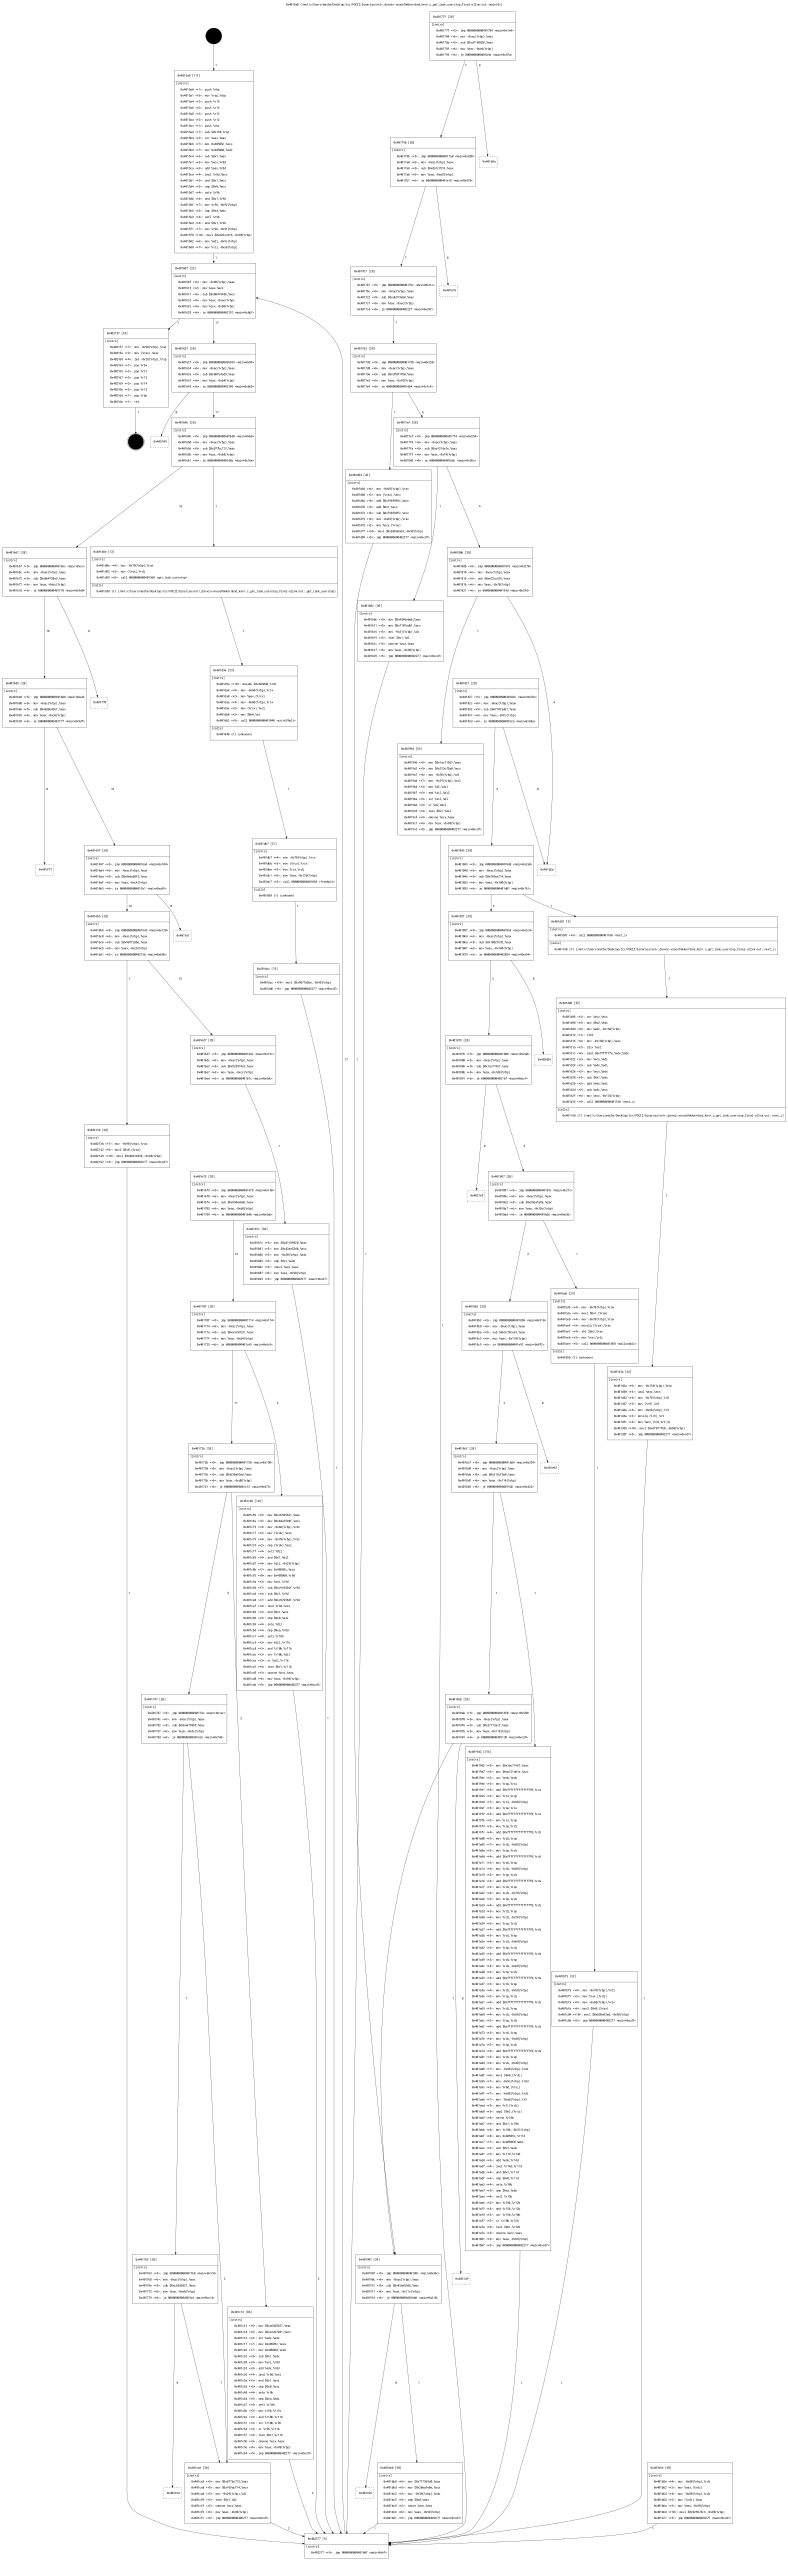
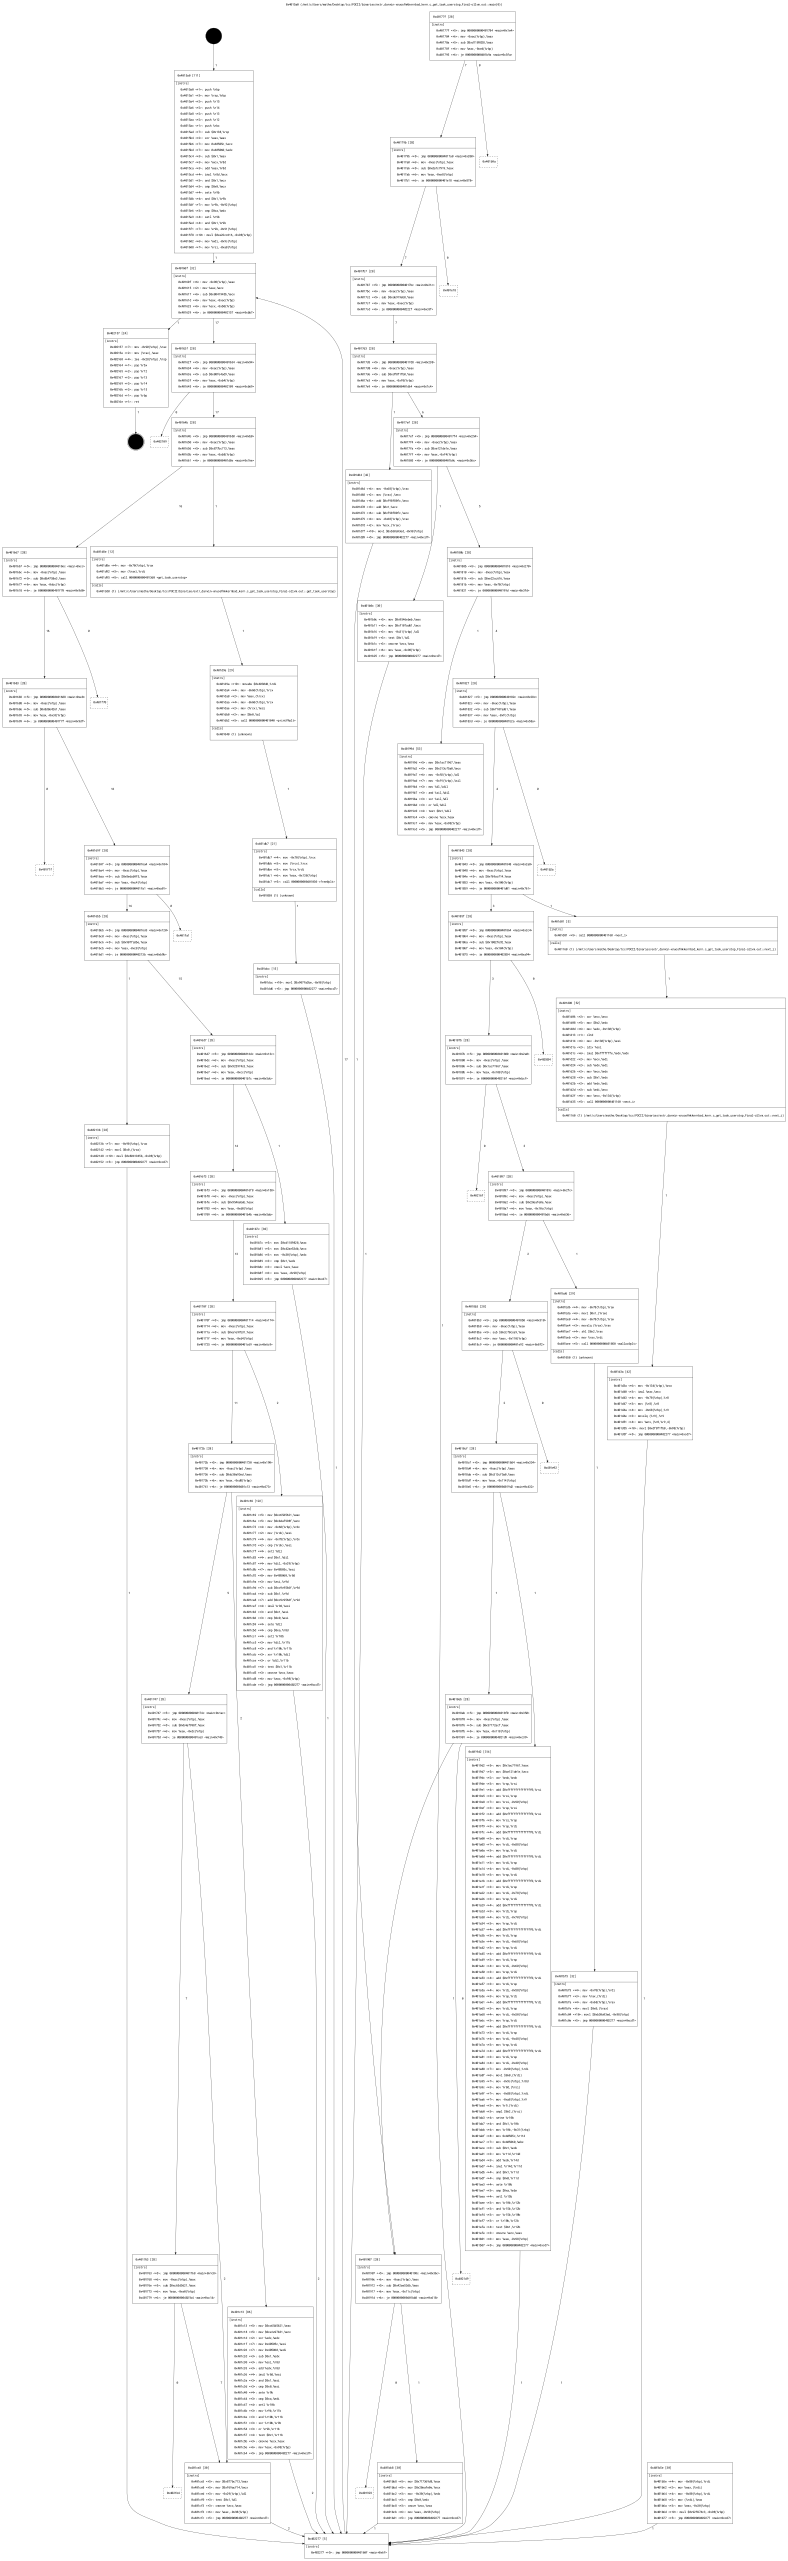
edge "0x40180b [28]" -> "0x401b2a": now "0x40180b [28]" -> "0x401827 [28]"
edge "0x4016d7 [28]" -> "0x4016f3 [28]": added, label "14"
